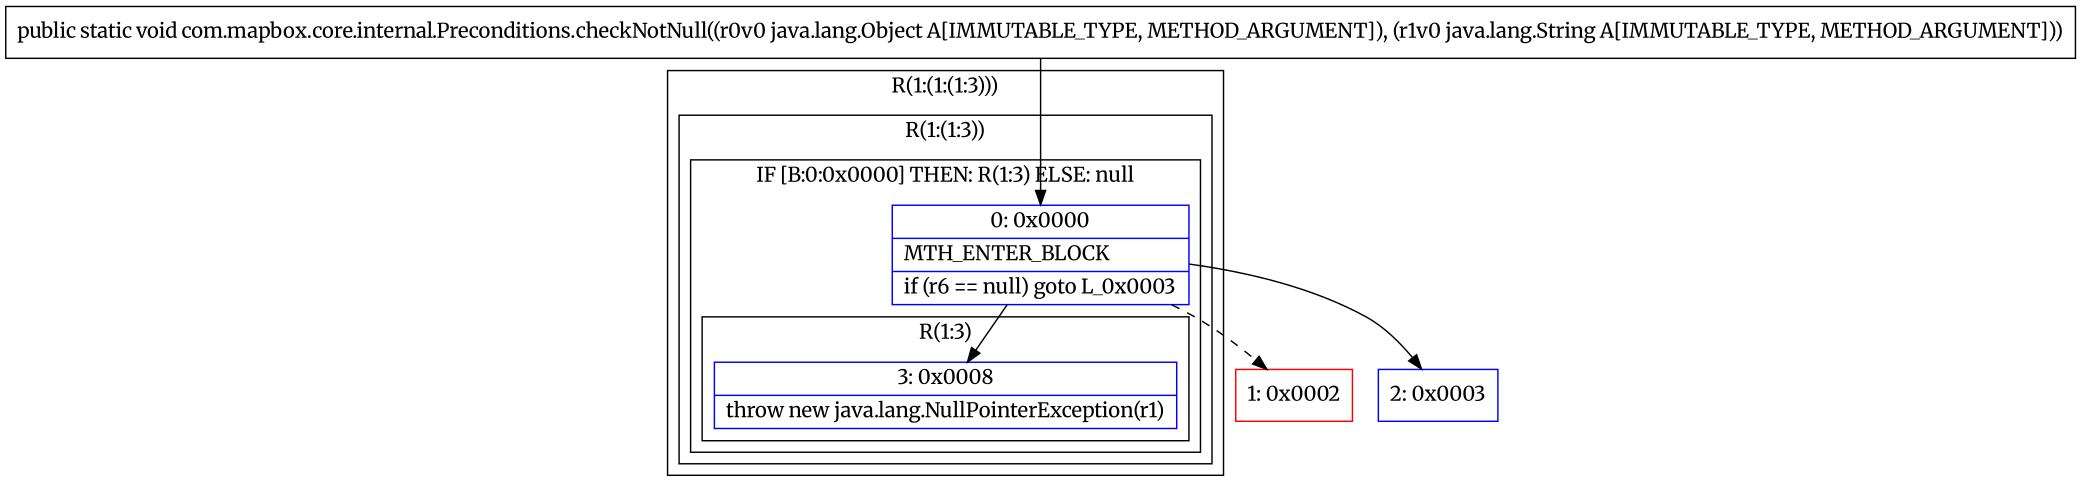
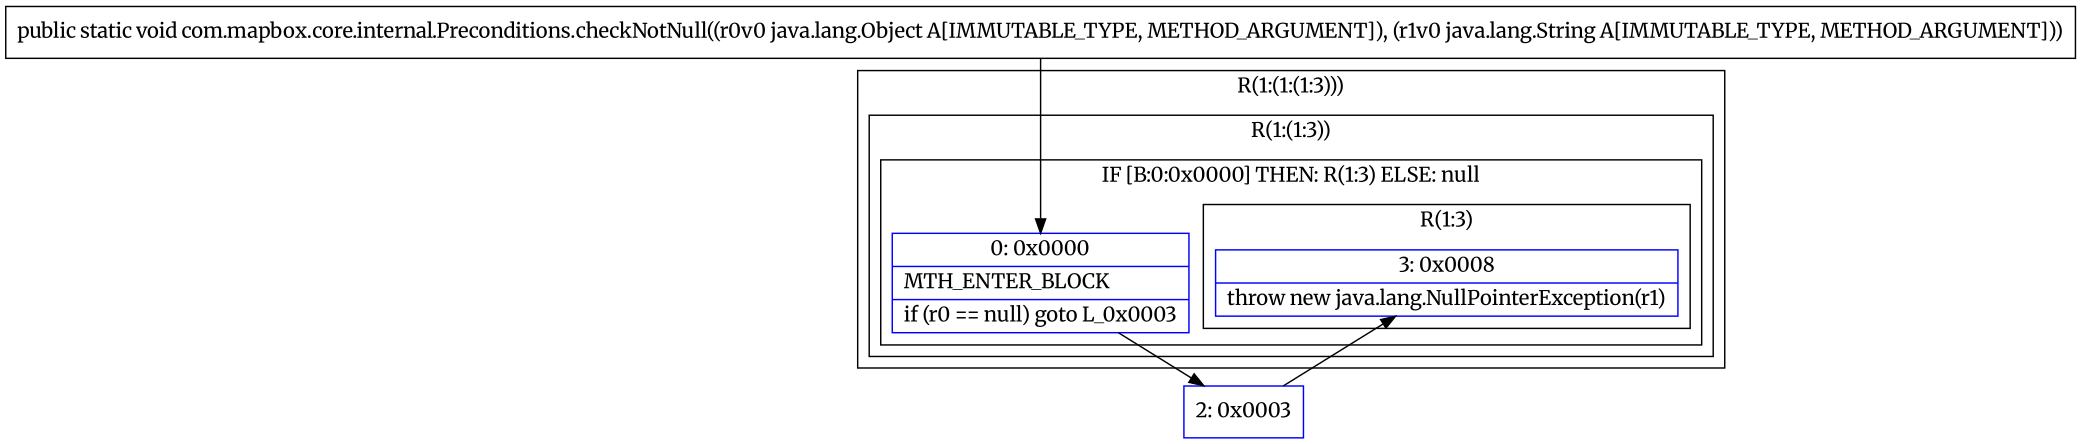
node "0: 0x0000": text "if (r6 == null) goto L_0x0003" -> "if (r0 == null) goto L_0x0003"
edge "0: 0x0000" -> "3: 0x0008": now "2: 0x0003" -> "3: 0x0008"
node "1: 0x0002": removed
